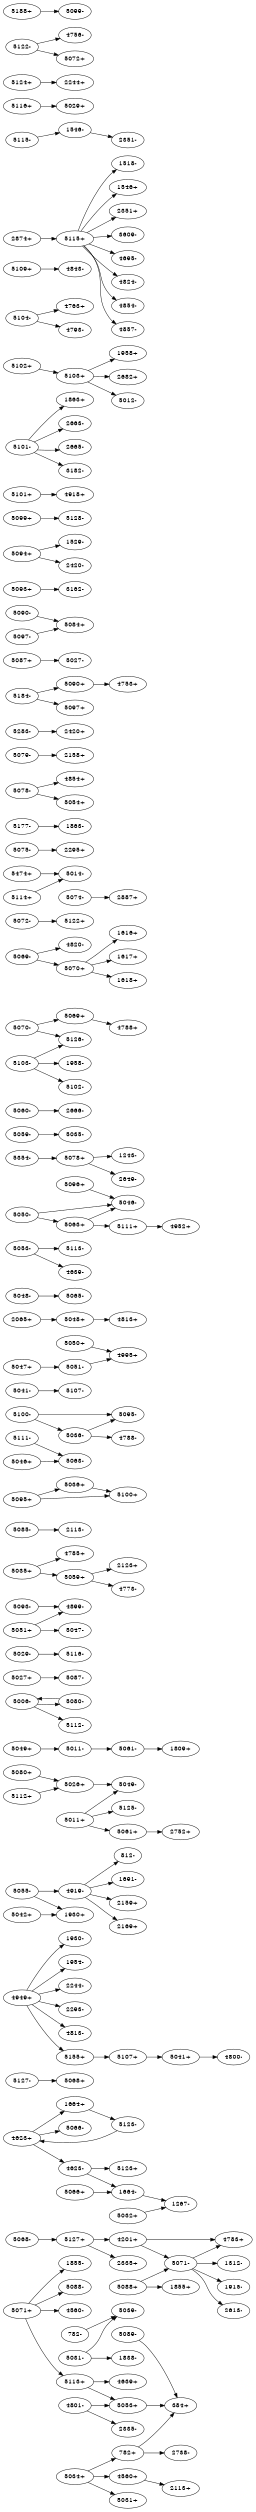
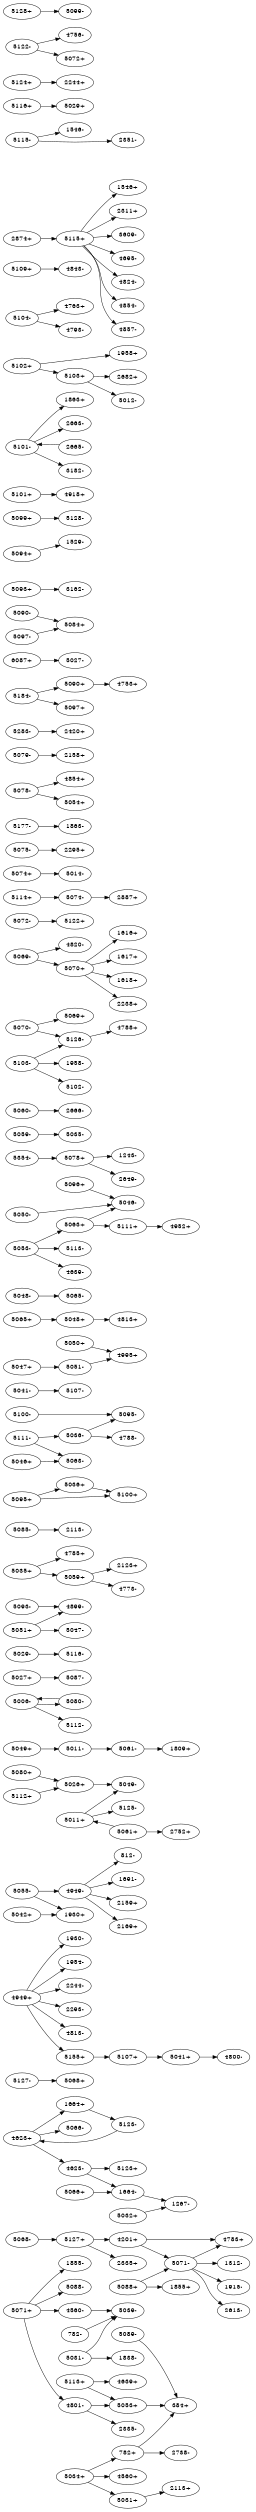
node "5188+": label "5188+" -> "5128+"
edge "1546-" -> "2351-": now "5115-" -> "2351-"
node "1518-": removed
node "2351+": label "2351+" -> "2311+"
edge "5103+" -> "1958+": now "5102+" -> "1958+"
edge "5101-" -> "2665-": reversed
node "2420-": removed
node "5087+": label "5087+" -> "6087+"
node "5474+": label "5474+" -> "5074+"
edge "5114+" -> "5014-": now "5114+" -> "5074-"
node "2238+": added
edge "5069+" -> "4788+": now "5126-" -> "4788+"
edge "5050-" -> "5063+": now "5053-" -> "5063+"
node "2065+": label "2065+" -> "5065+"
edge "5100-" -> "5036-": now "5111-" -> "5036-"
edge "5011+" -> "5061+": reversed
node "4919-": label "4919-" -> "4949-"
edge "4560-" -> "5039-": added
edge "5071+" -> "5113+": now "5071+" -> "4801-"
edge "4560+" -> "2113+": now "5031+" -> "2113+"
